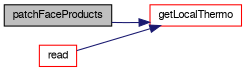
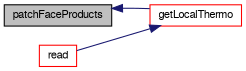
edge "patchFaceProducts" -> "getLocalThermo": reversed
